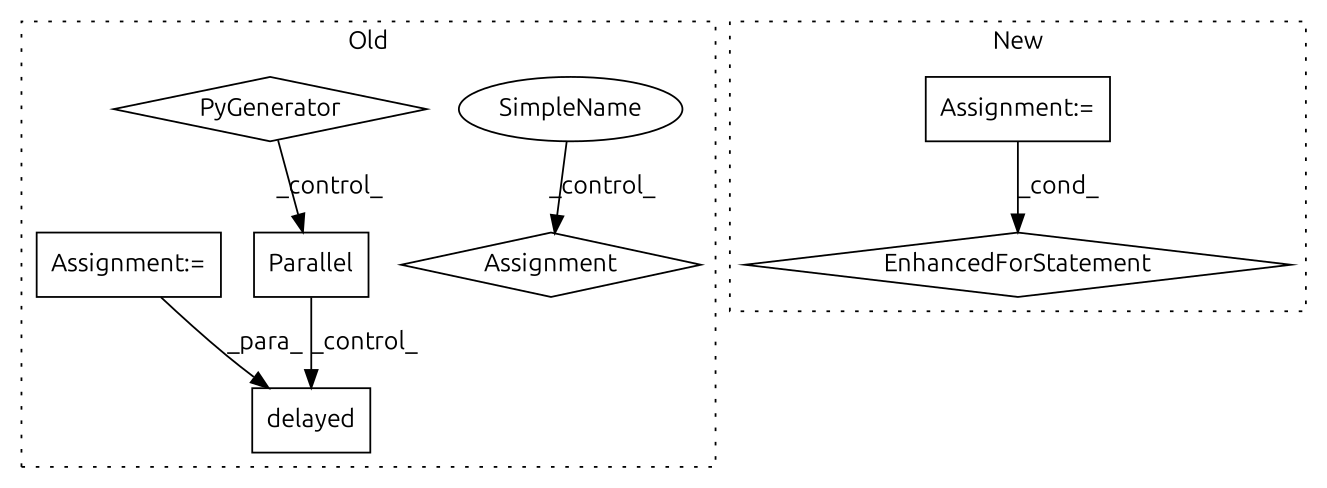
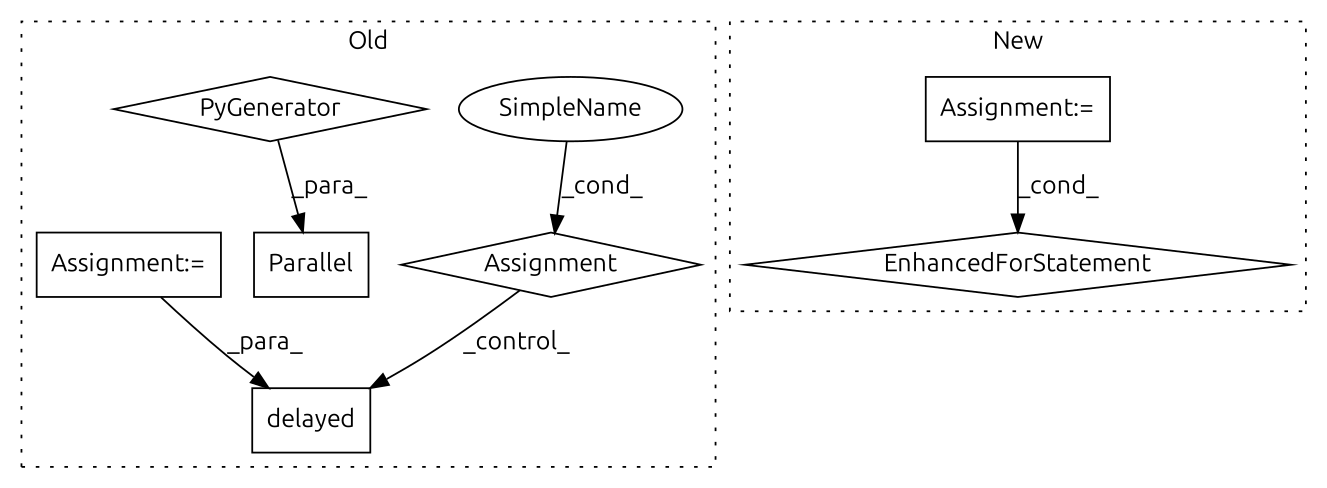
edge "PyGenerator" -> "Parallel": label "_control_" -> "_para_"
edge "SimpleName" -> "Assignment": label "_control_" -> "_cond_"
edge "Parallel" -> "delayed": now "Assignment" -> "delayed"
